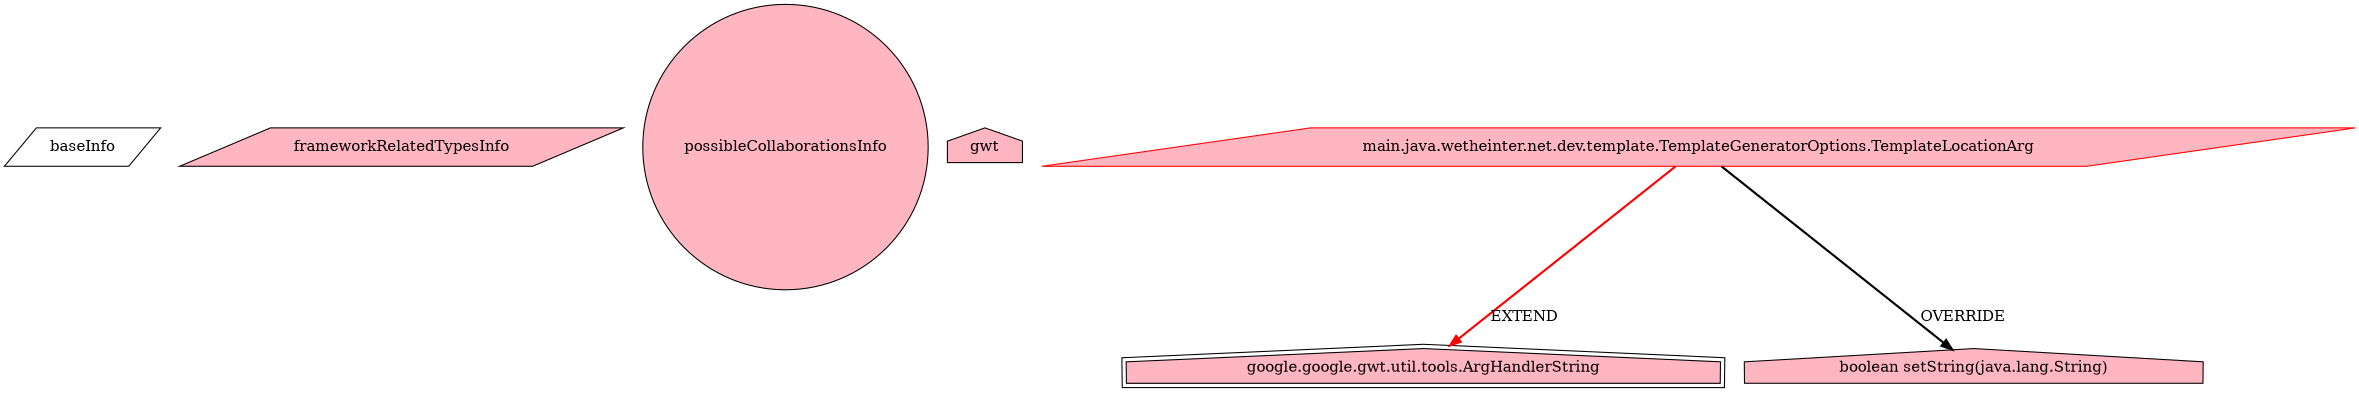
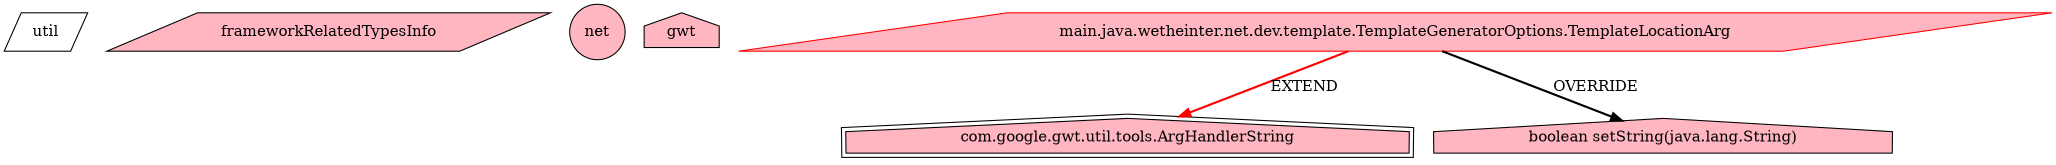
node "baseInfo": label "baseInfo" -> "util"
node "possibleCollaborationsInfo": label "possibleCollaborationsInfo" -> "net"
node "google.google.gwt.util.tools.ArgHandlerString": label "google.google.gwt.util.tools.ArgHandlerString" -> "com.google.gwt.util.tools.ArgHandlerString"
